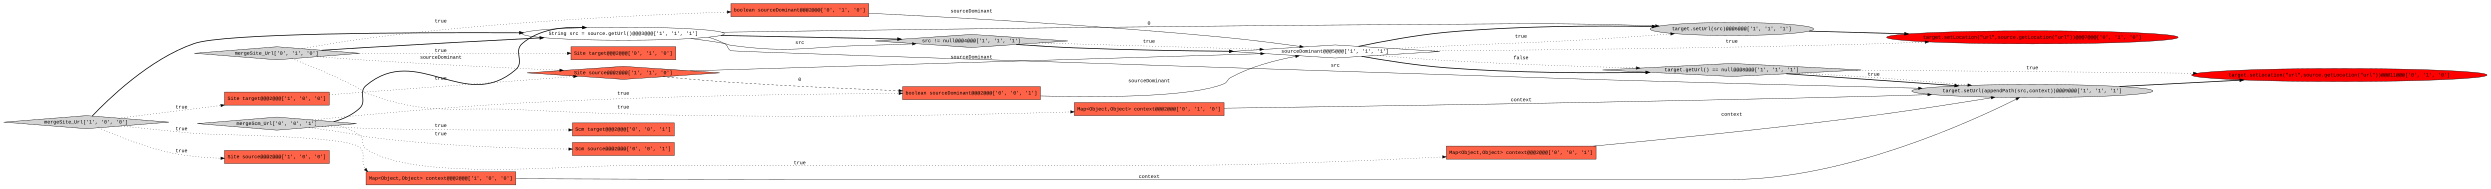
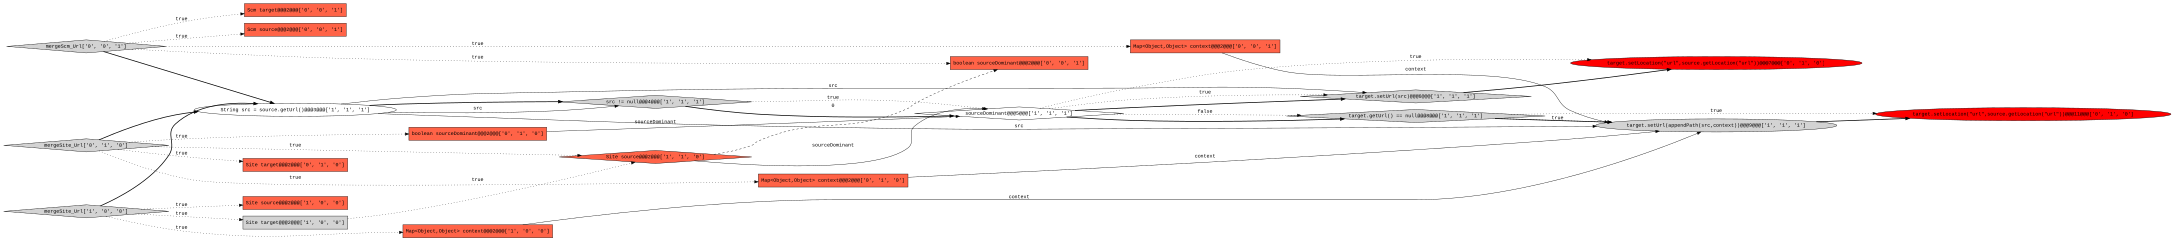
edge "String src = source.getUrl()@@@3@@@['1', '1', '1']" -> "target.setUrl(src)@@@6@@@['1', '1', '1']": label "0" -> "src"
node "target.setUrl(src)@@@6@@@['1', '1', '1']": shape ellipse -> diamond
edge "mergeSite_Url['0', '1', '0']" -> "Site source@@@2@@@['1', '1', '0']": label "sourceDominant" -> "true"
edge "boolean sourceDominant@@@2@@@['0', '0', '1']" -> "sourceDominant@@@5@@@['1', '1', '1']": removed, label "sourceDominant"
node "Site target@@@2@@@['1', '0', '0']": fillcolor tomato -> lightgray
